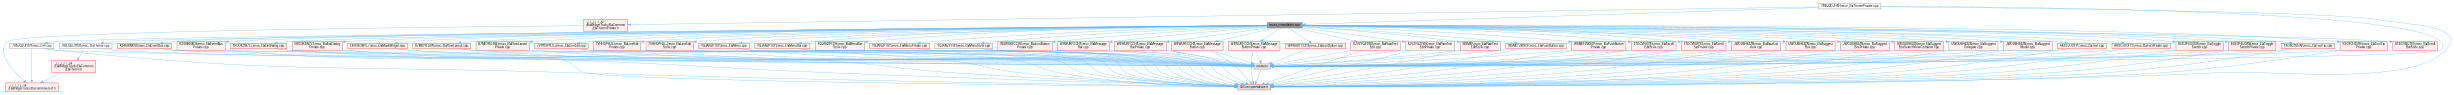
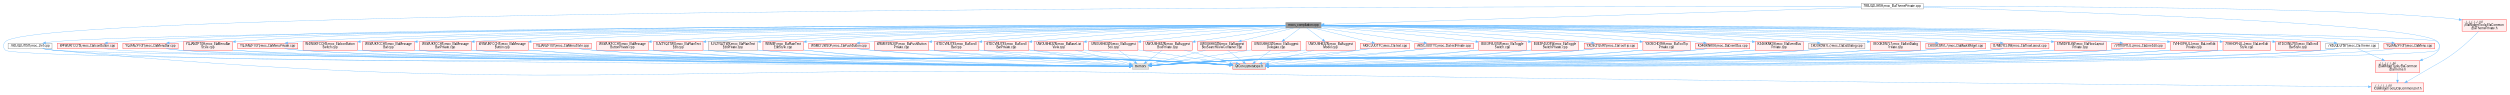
edge "mocs_compilation.cpp" -> "YQJANZPTGH/moc_ElaMenuStyle.cpp": now "mocs_compilation.cpp" -> "../../../../../../ui /ElaWidgetTools/ElaCommon /ElaTheme.h"
node "EROOK3W7L7/moc_ElaExitDialog.cpp": color red -> grey40
node "B7MIDYEL6W/mocs_ElaFlowLayout Private.cpp": label "B7MIDYEL6W/mocs_ElaFlowLayout Private.cpp" -> "B7MIDYEL6W/moc_ElaFlowLayout Private.cpp"
node "YQJANZPTGH/moc_ElaMenuStyle.cpp": color grey40 -> red
node "W4WUKFCCHS/moc_ElaIconButton Private.cpp": label "W4WUKFCCHS/moc_ElaIconButton Private.cpp" -> "W4WUKFCCHS/moc_ElaIconButton Switch.cpp"
node "6TDCVNU7S5/moc_ElaScroll EditStyle.cpp": label "6TDCVNU7S5/moc_ElaScroll EditStyle.cpp" -> "6TDCVNU7S5/moc_ElaScroll Bar.cpp"
node "UWOU6H63ZN/moc_ElaSuggest Delegate.cpp": color grey40 -> red
node "UWOU6H63ZN/moc_ElaSuggest Model.cpp": color grey40 -> red
edge "YQJANZPTGH/moc_ElaMenu.cpp" -> "memory": removed
edge "memory" -> "QtCore/qmetatype.h": now "7RBJQDJHSH/moc_ElaTheme.cpp" -> "QtCore/qmetatype.h"
